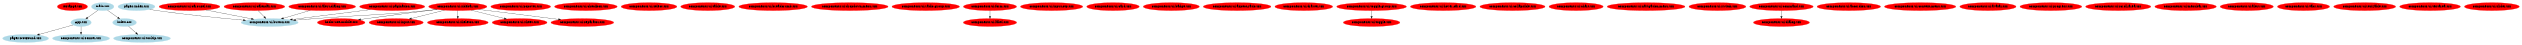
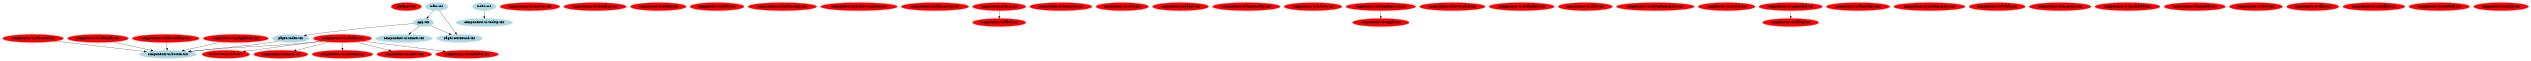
edge "main.tsx" -> "index.css": now "main.tsx" -> "pages/NotFound.tsx"
edge "App.tsx" -> "pages/Index.tsx": added
